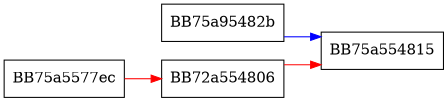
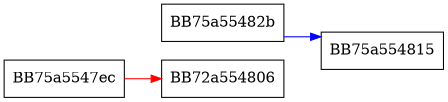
node "BB75a95482b": label "BB75a95482b" -> "BB75a55482b"
edge "BB72a554806" -> "BB75a554815": removed
node "BB75a5577ec": label "BB75a5577ec" -> "BB75a5547ec"
